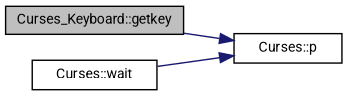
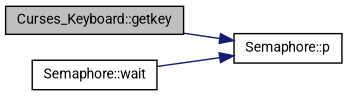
node "Curses::p": label "Curses::p" -> "Semaphore::p"
node "Curses::wait": label "Curses::wait" -> "Semaphore::wait"
